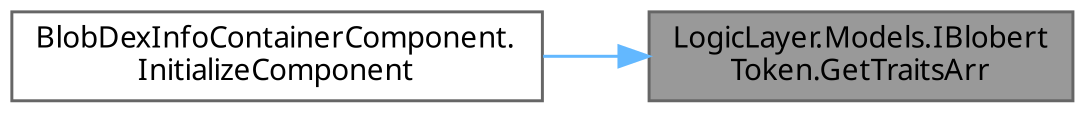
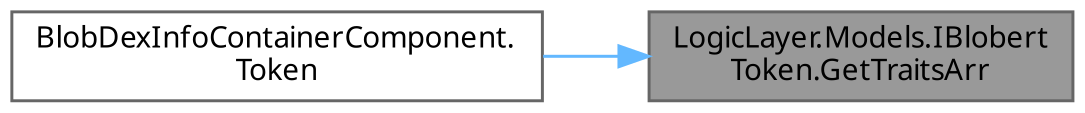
node "BlobDexInfoContainerComponent. InitializeComponent": label "BlobDexInfoContainerComponent. InitializeComponent" -> "BlobDexInfoContainerComponent. Token"
